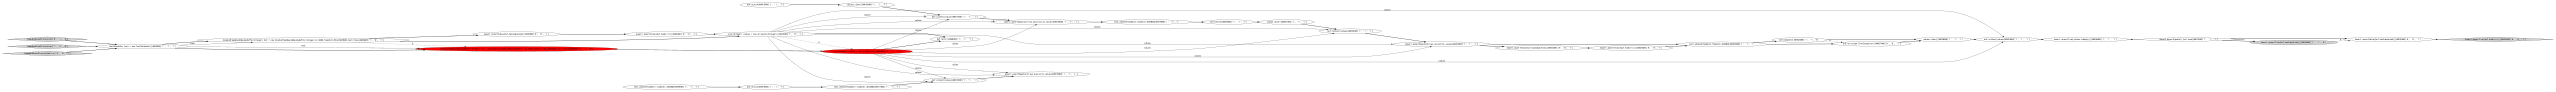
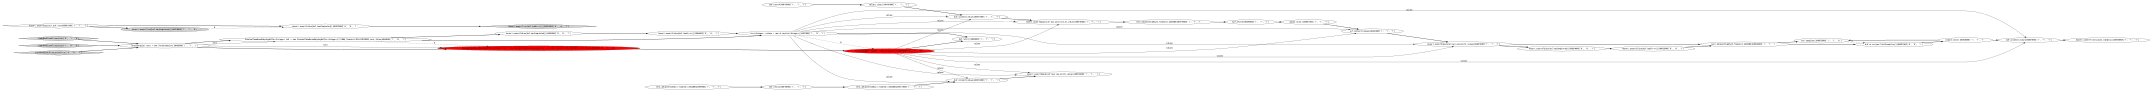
edge "buf.complete()@@@23@@@['1', '1', '0']" -> "values.clear()@@@28@@@['1', '1', '1']": reversed
edge "Assert.assertTrue(values.isEmpty())@@@30@@@['1', '1', '1']" -> "Assert.assertEquals(1,buf.size)@@@31@@@['1', '1', '1']": removed
